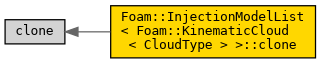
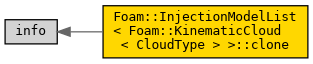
node "clone": label "clone" -> "info"
